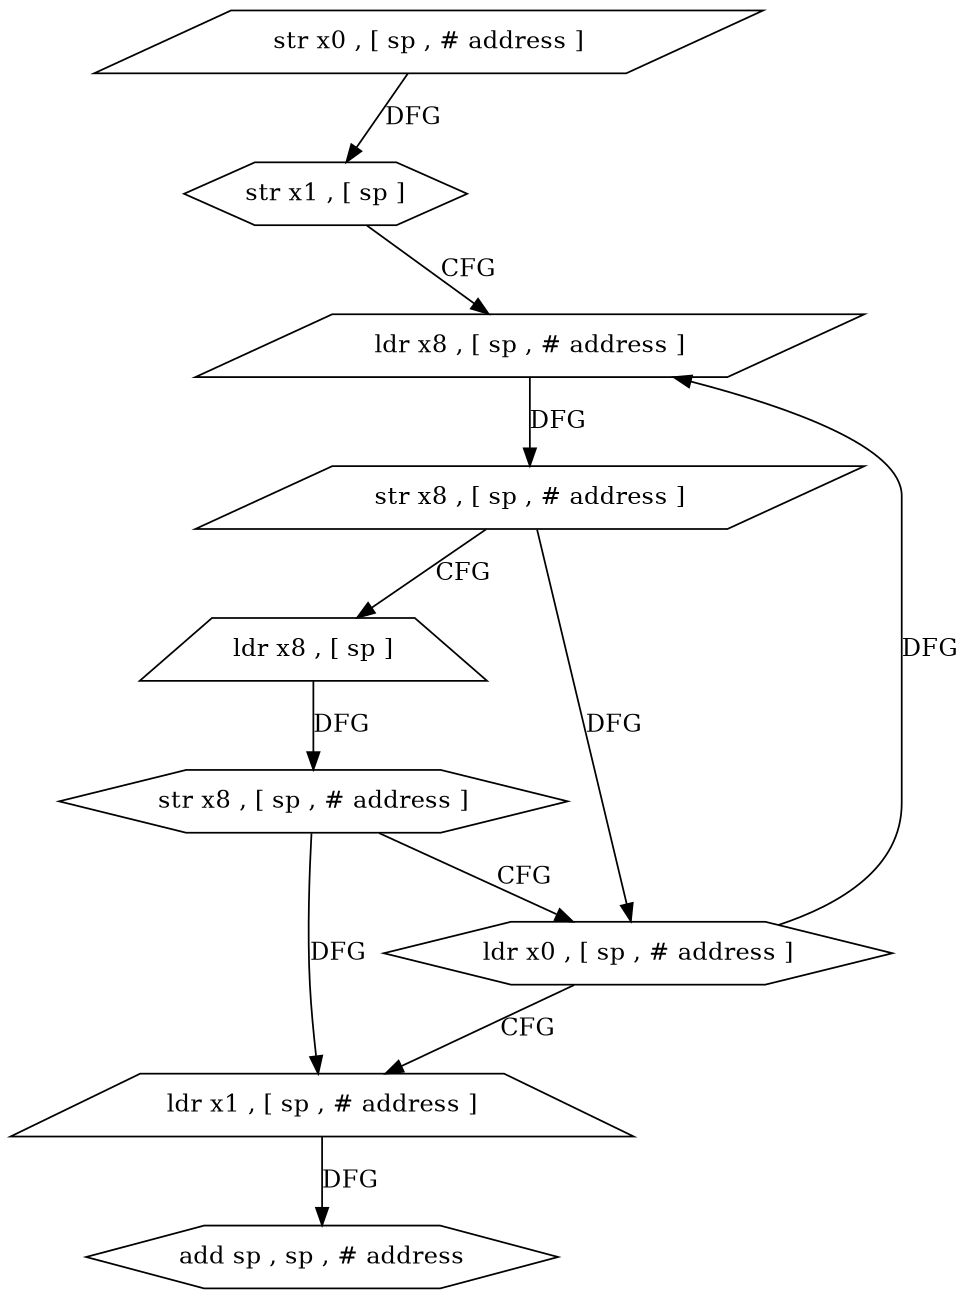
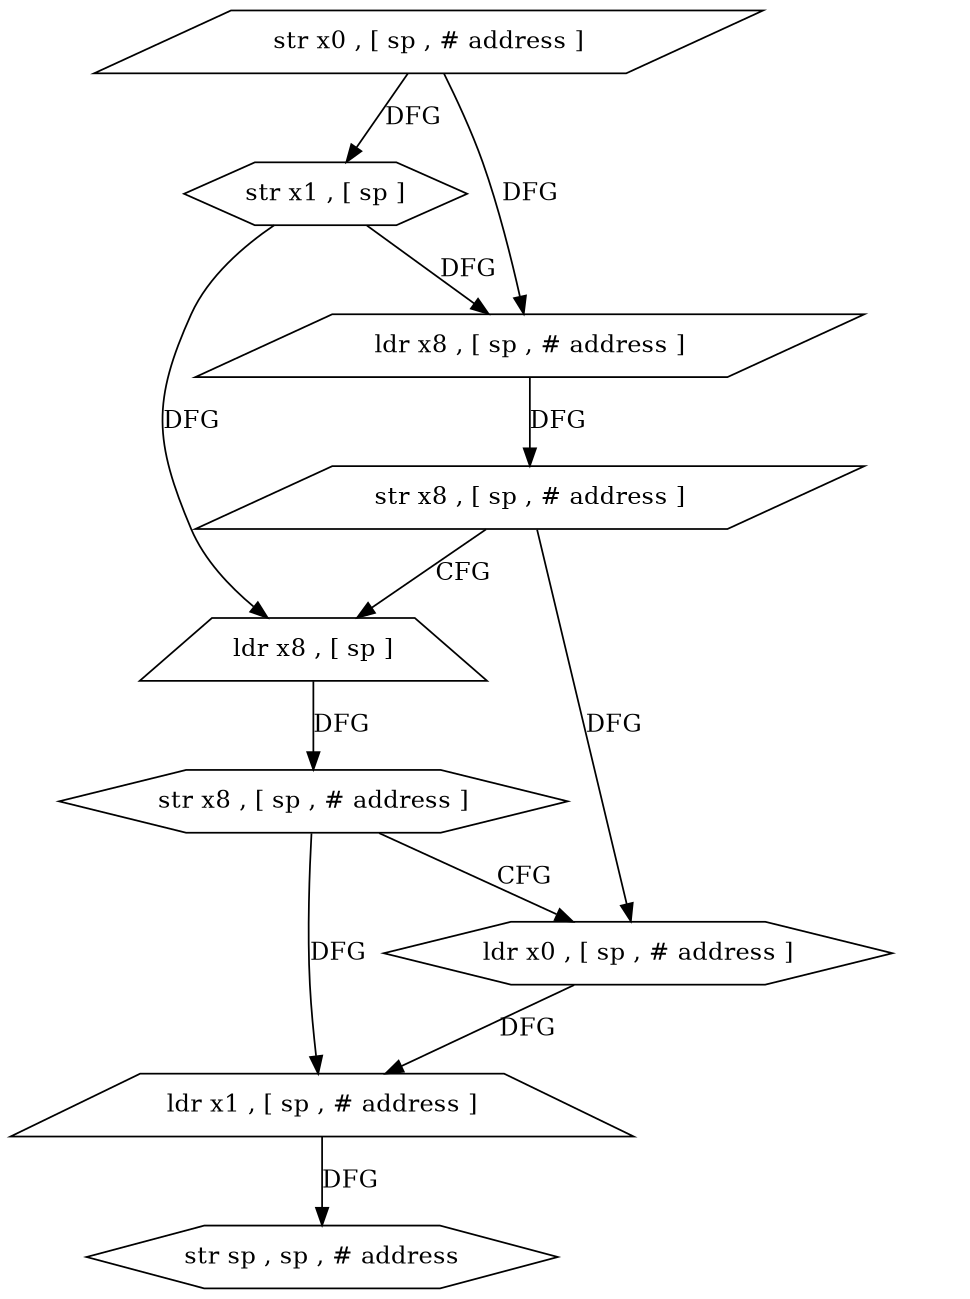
edge "str x1 , [ sp ]" -> "ldr x8 , [ sp , # address ]": label "CFG" -> "DFG"
edge "str x1 , [ sp ]" -> "ldr x8 , [ sp ]": added, label "DFG"
edge "ldr x0 , [ sp , # address ]" -> "ldr x8 , [ sp , # address ]": now "str x0 , [ sp , # address ]" -> "ldr x8 , [ sp , # address ]"
edge "ldr x0 , [ sp , # address ]" -> "ldr x1 , [ sp , # address ]": label "CFG" -> "DFG"
node "add sp , sp , # address": label "add sp , sp , # address" -> "str sp , sp , # address"
